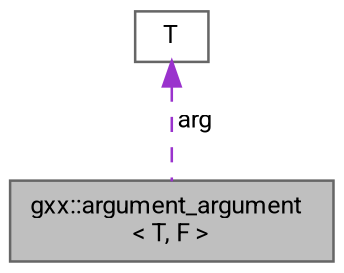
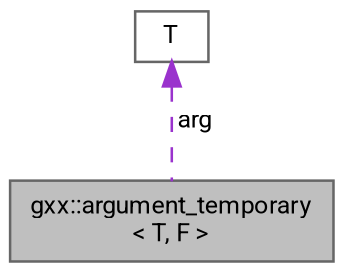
node "gxx::argument_argument < T, F >": label "gxx::argument_argument < T, F >" -> "gxx::argument_temporary < T, F >"
